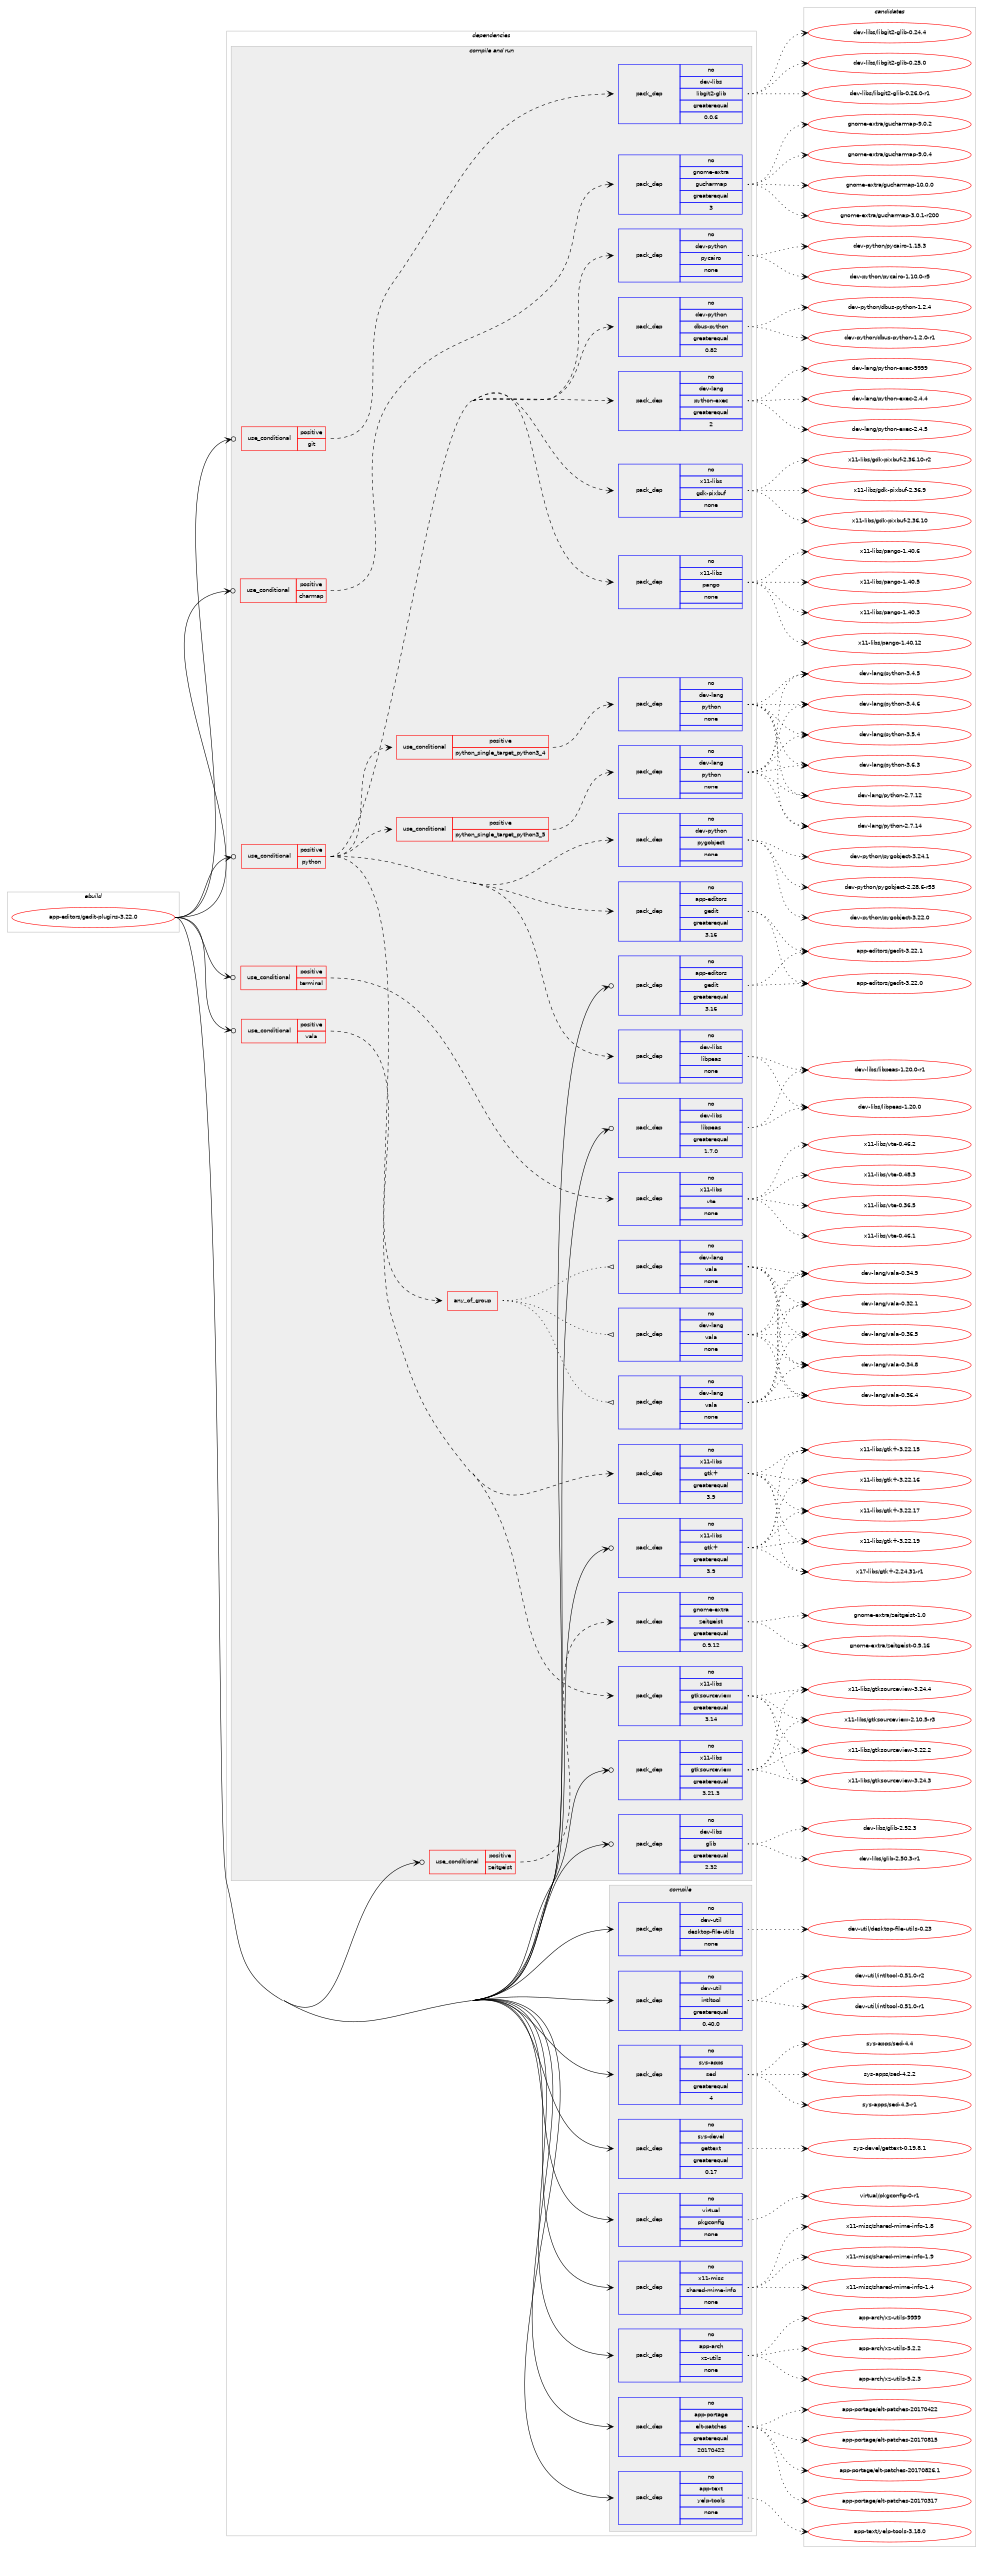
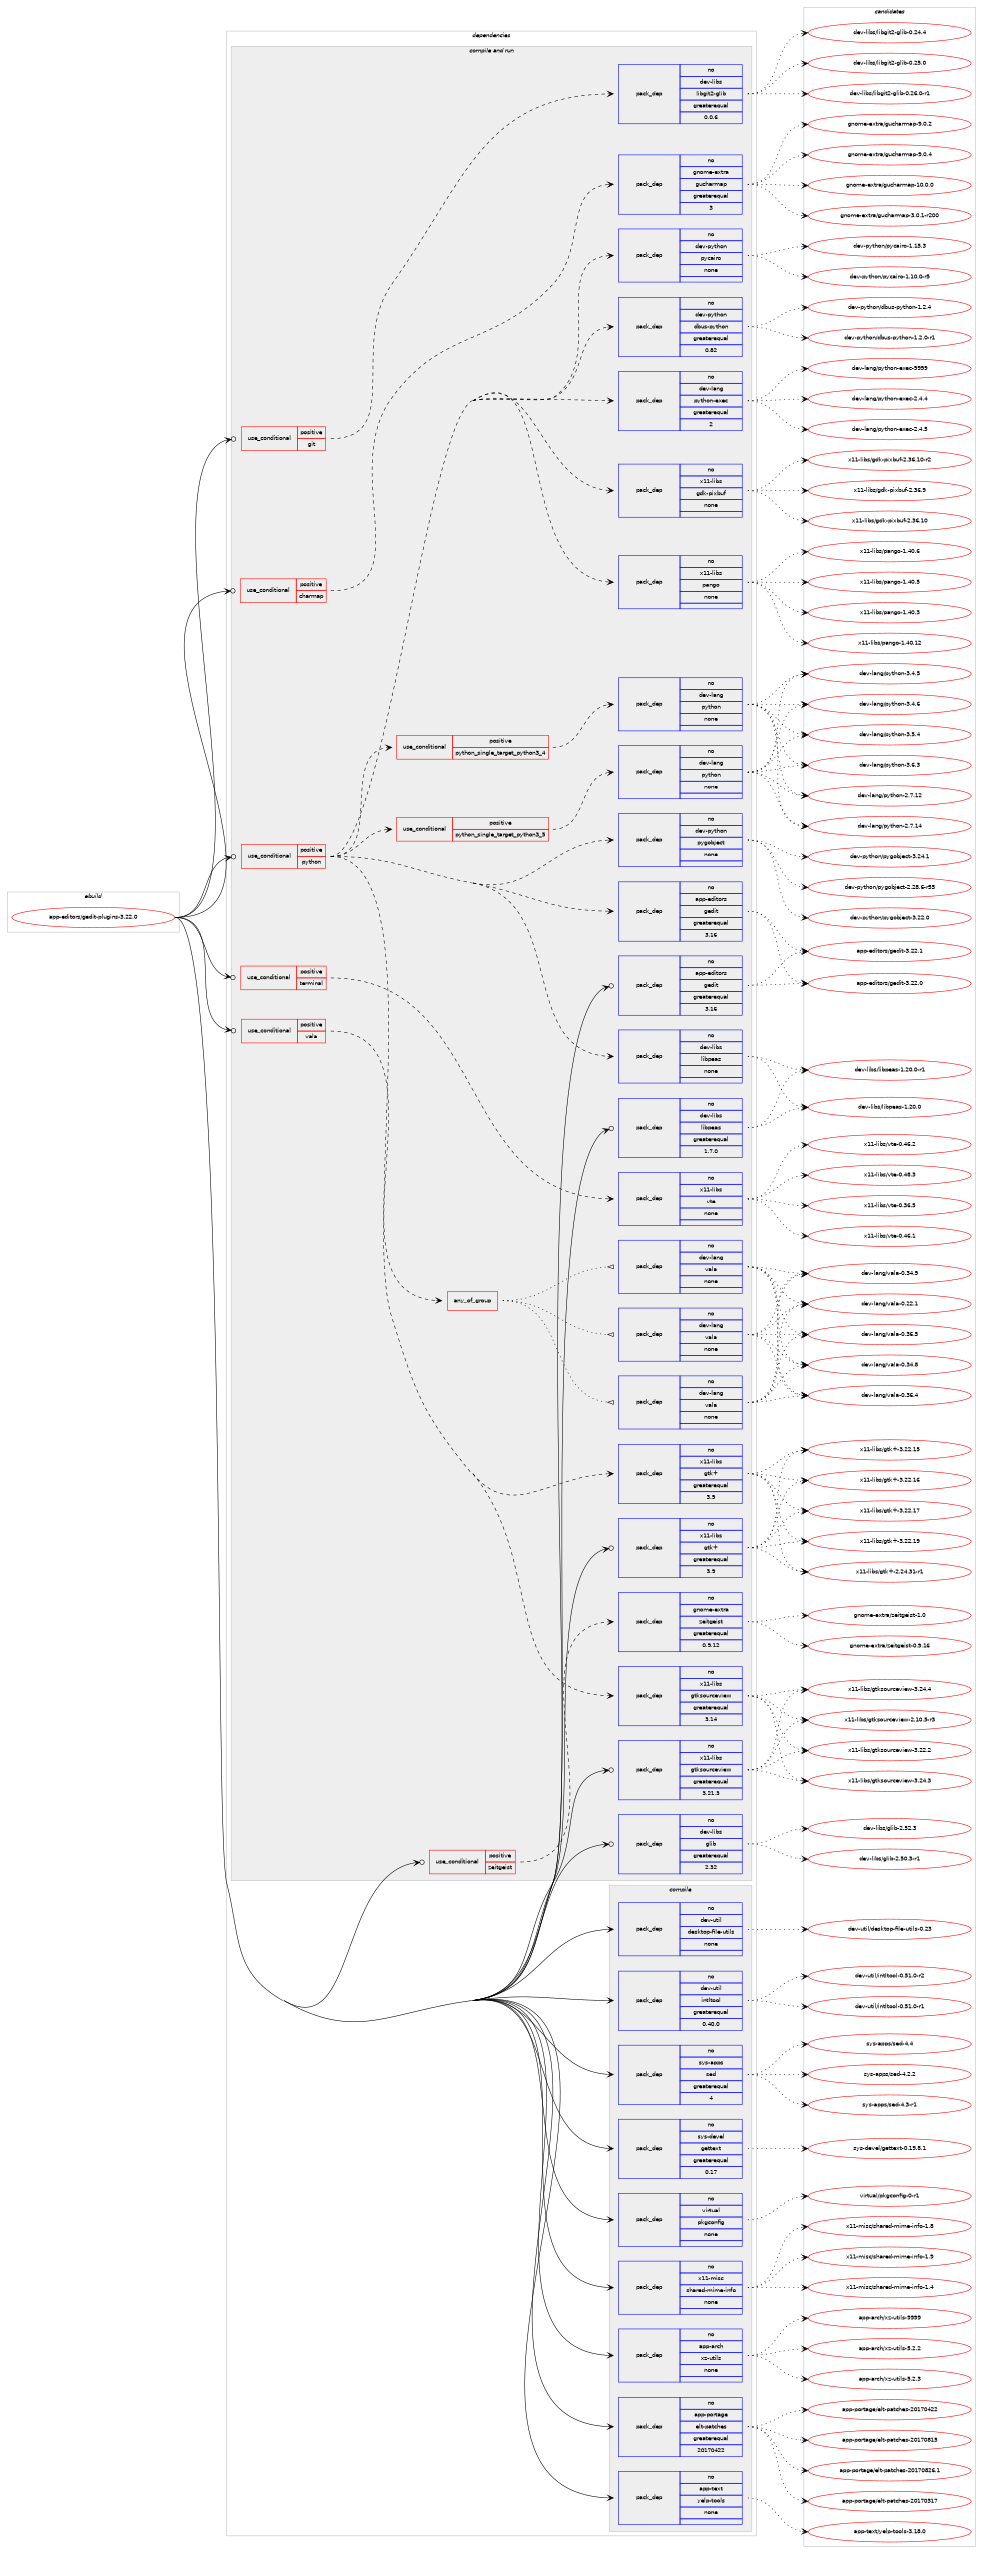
node "dev-lang/vala-0.32.1": label "dev-lang/vala-0.32.1" -> "dev-lang/vala-0.22.1"
node "x17-libs/gtk+-2.24.31-r1": label "x17-libs/gtk+-2.24.31-r1" -> "x11-libs/gtk+-2.24.31-r1"
